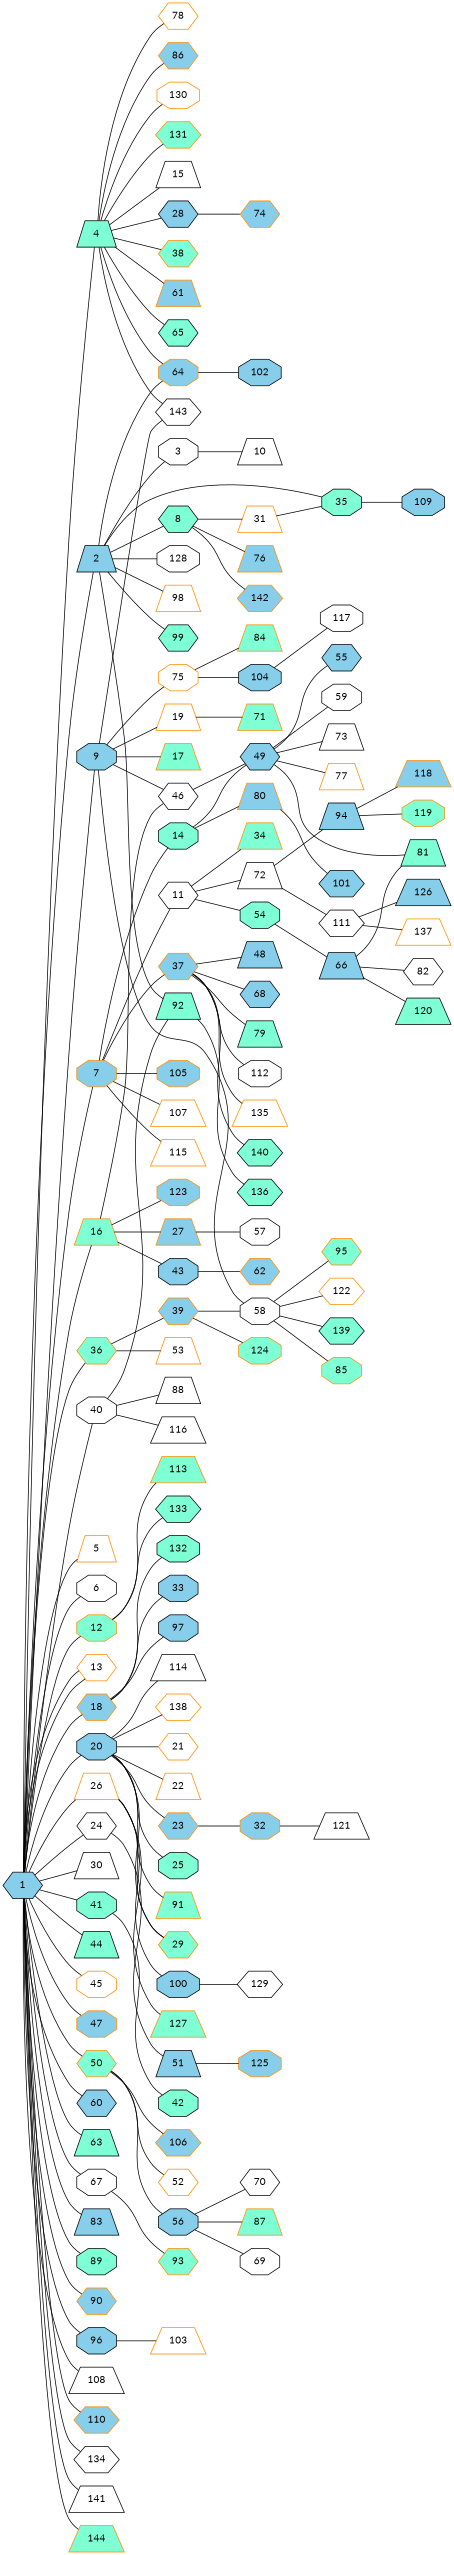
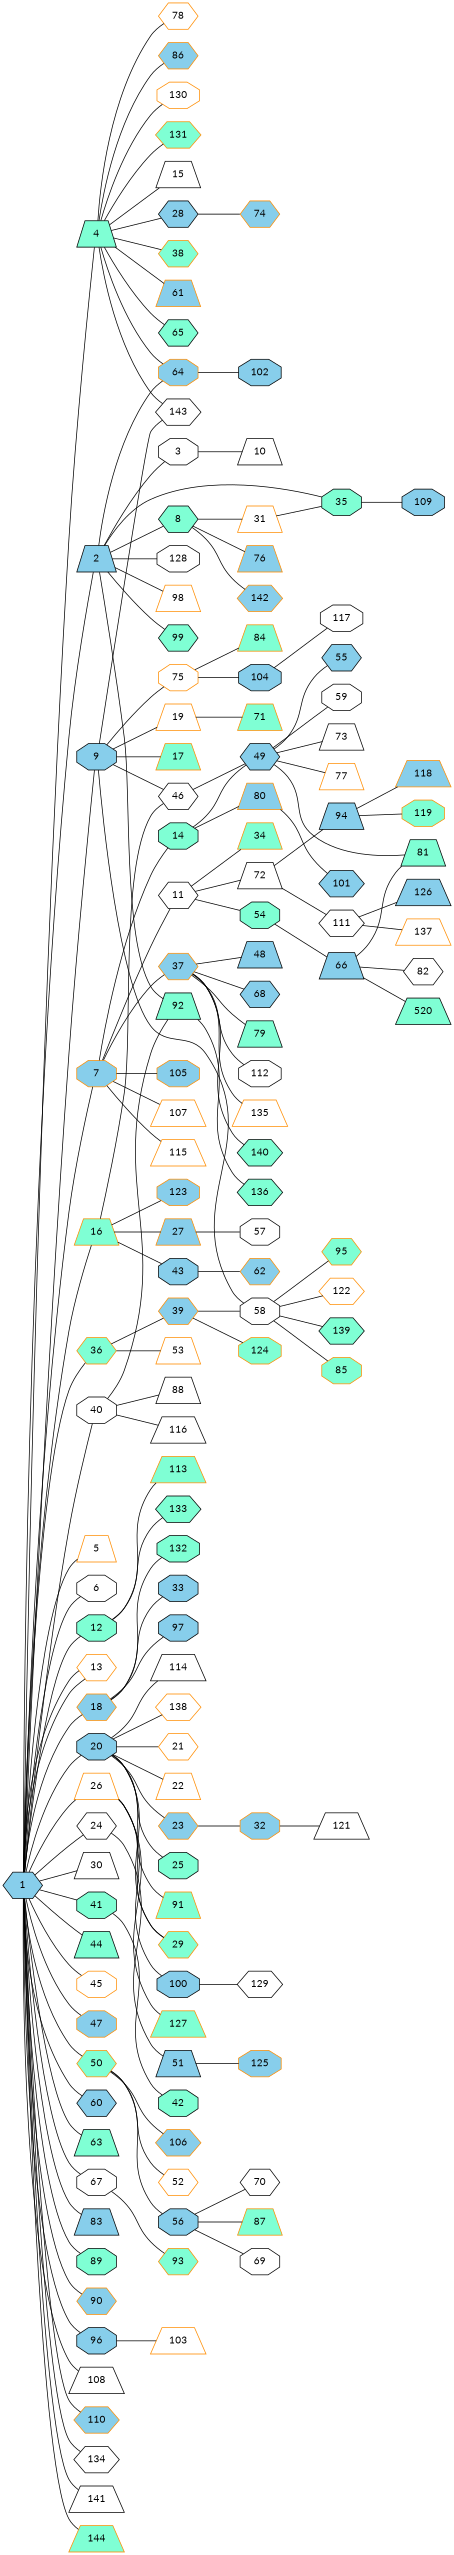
node "120": label "120" -> "520"
node "12": color darkorange -> black
